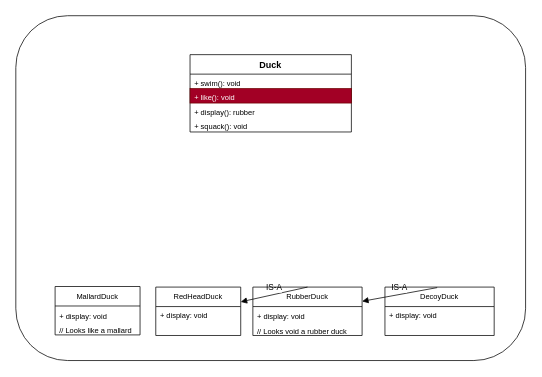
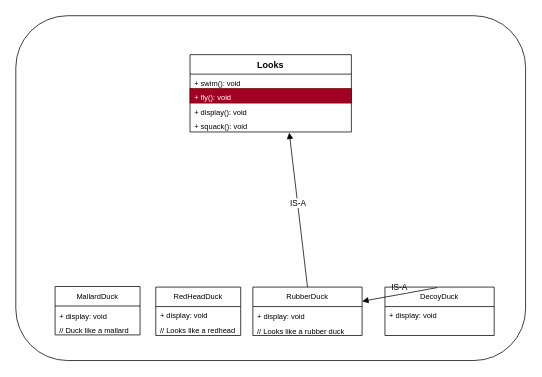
node "Duck": label "Duck" -> "Looks"
node "+ like(): void": label "+ like(): void" -> "+ fly(): void"
node "+ display(): rubber": label "+ display(): rubber" -> "+ display(): void"
edge "RubberDuck" -> "RedHeadDuck": now "RubberDuck" -> "+ squack(): void"
node "// Looks like a redhead": added
node "// Looks like a mallard": label "// Looks like a mallard" -> "// Duck like a mallard"
node "// Looks void a rubber duck": label "// Looks void a rubber duck" -> "// Looks like a rubber duck"
